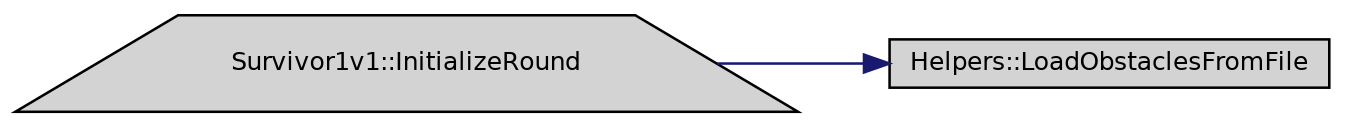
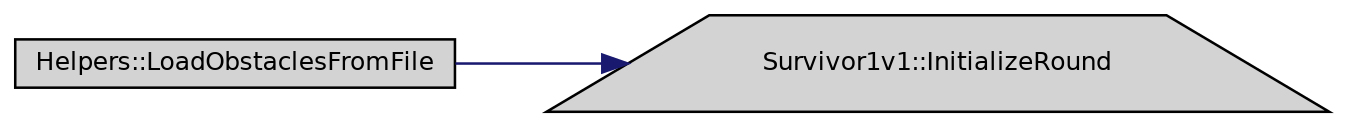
edge "Survivor1v1::InitializeRound" -> "Helpers::LoadObstaclesFromFile": reversed
